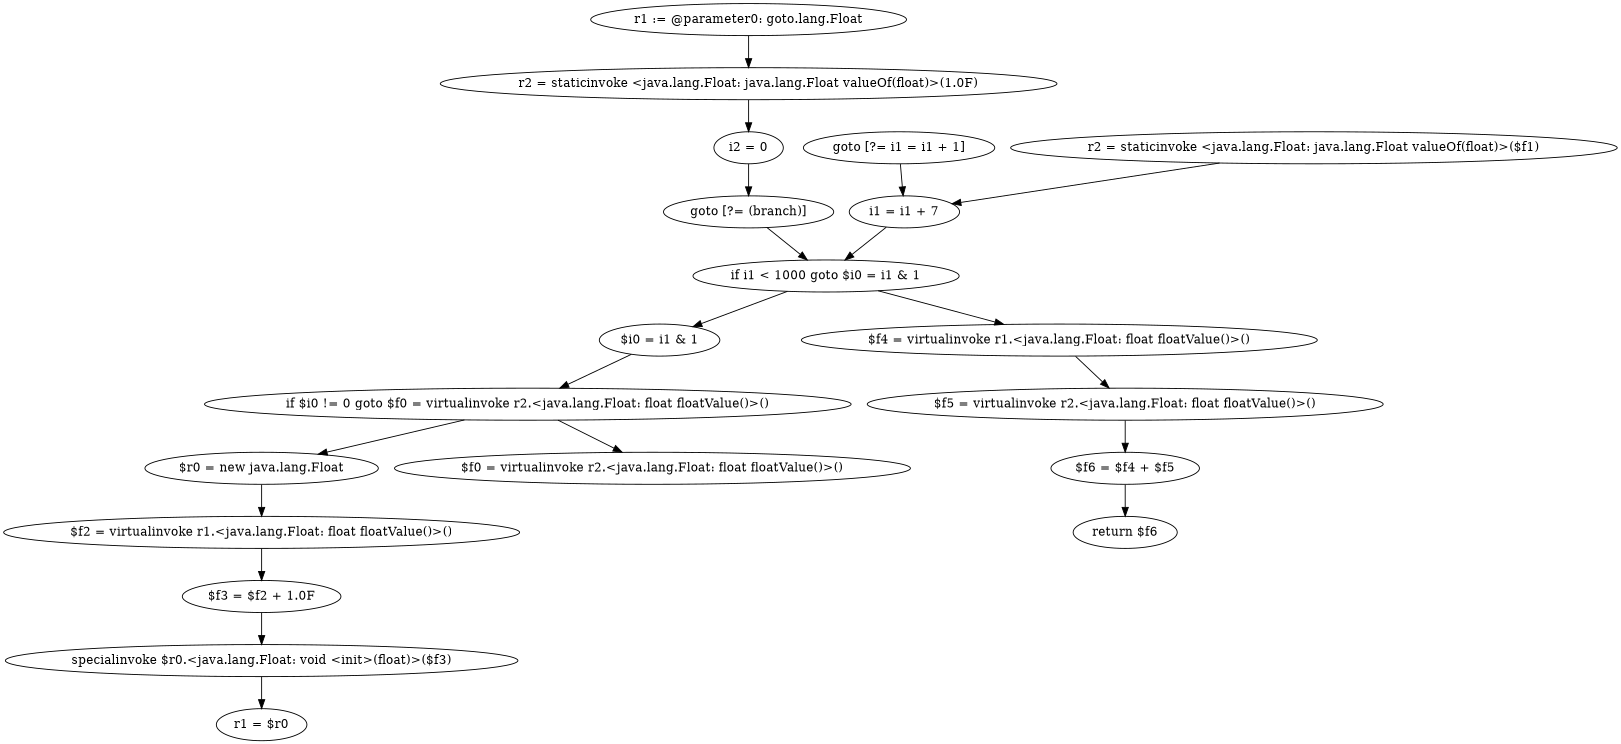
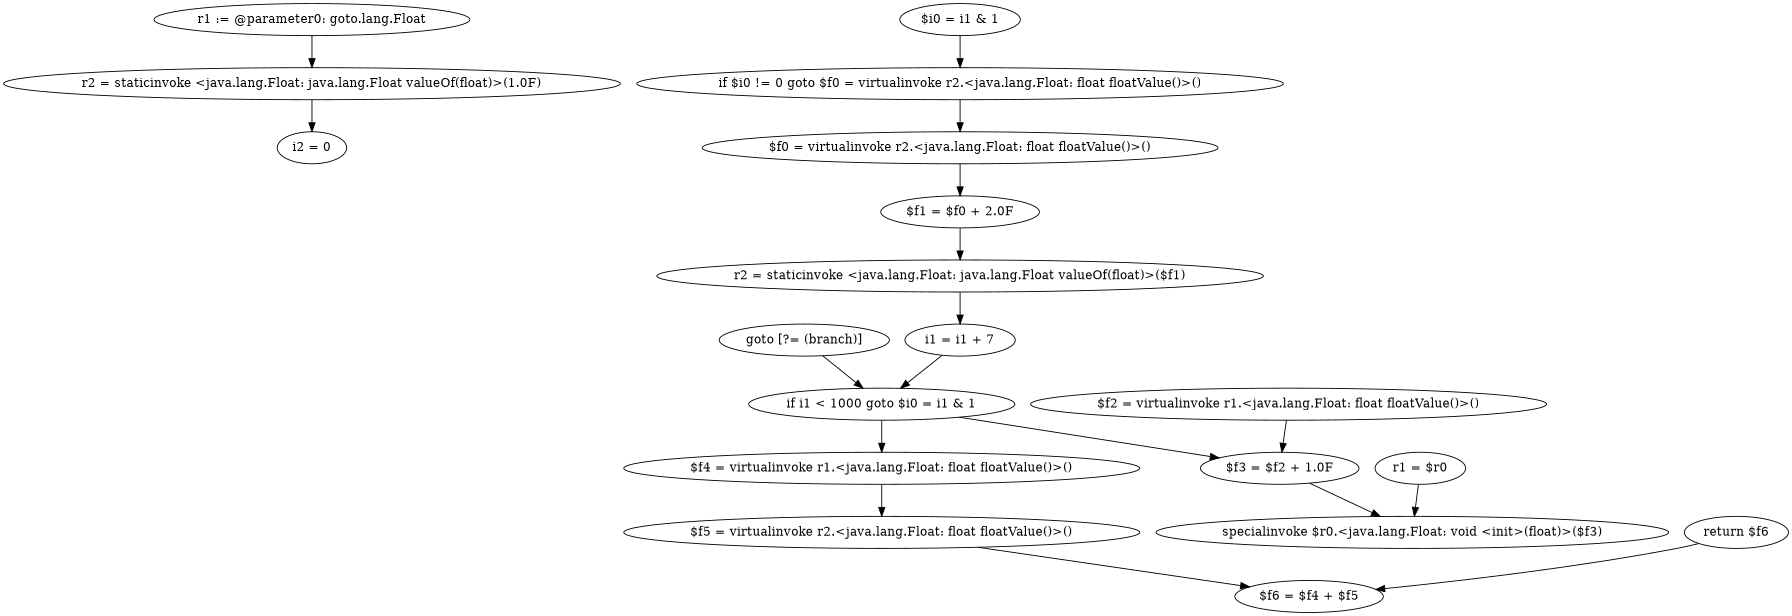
node "goto [?= i1 = i1 + 1]": removed
edge "i2 = 0" -> "goto [?= (branch)]": removed
node "$f1 = $f0 + 2.0F": added
edge "if i1 < 1000 goto $i0 = i1 & 1" -> "$i0 = i1 & 1": now "if i1 < 1000 goto $i0 = i1 & 1" -> "$f3 = $f2 + 1.0F"
node "$r0 = new java.lang.Float": removed
edge "$f6 = $f4 + $f5" -> "return $f6": reversed
edge "specialinvoke $r0.<java.lang.Float: void <init>(float)>($f3)" -> "r1 = $r0": reversed
